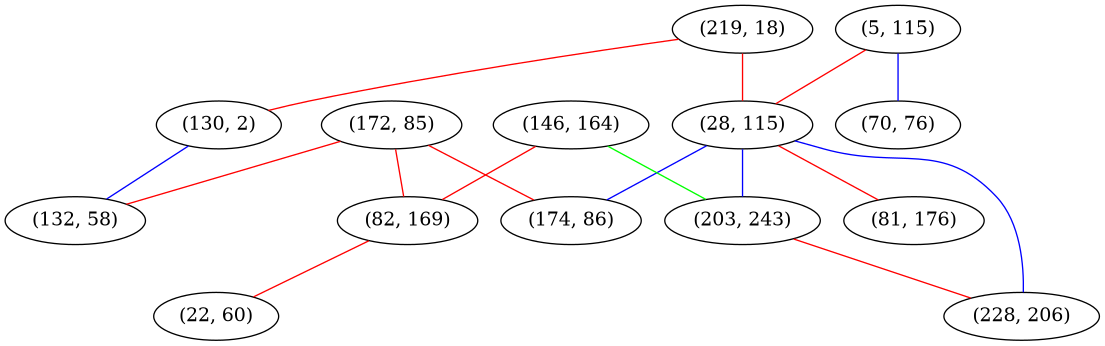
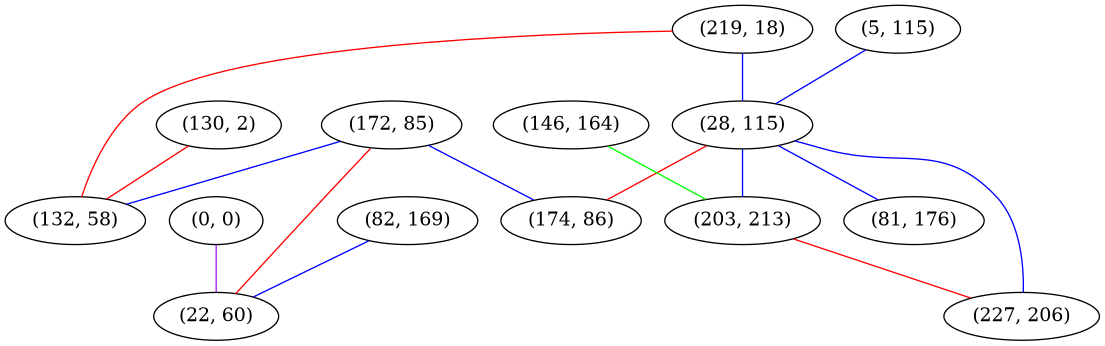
edge "(219, 18)" -- "(130, 2)": now "(219, 18)" -- "(132, 58)"
edge "(219, 18)" -- "(28, 115)": color red -> blue
edge "(5, 115)" -- "(28, 115)": color red -> blue
node "(70, 76)": removed
edge "(28, 115)" -- "(174, 86)": color blue -> red
edge "(146, 164)" -- "(82, 169)": removed
edge "(172, 85)" -- "(174, 86)": color red -> blue
edge "(130, 2)" -- "(132, 58)": color blue -> red
edge "(172, 85)" -- "(132, 58)": color red -> blue
edge "(172, 85)" -- "(82, 169)": now "(172, 85)" -- "(22, 60)"
edge "(28, 115)" -- "(81, 176)": color red -> blue
node "(0, 0)": added
node "(203, 243)": label "(203, 243)" -> "(203, 213)"
edge "(82, 169)" -- "(22, 60)": color red -> blue
node "(228, 206)": label "(228, 206)" -> "(227, 206)"
